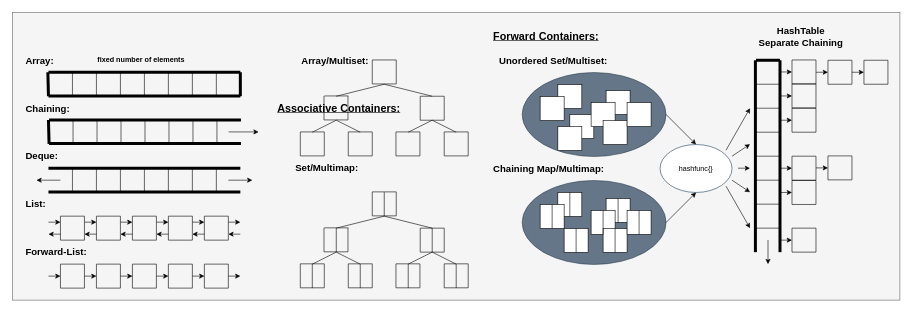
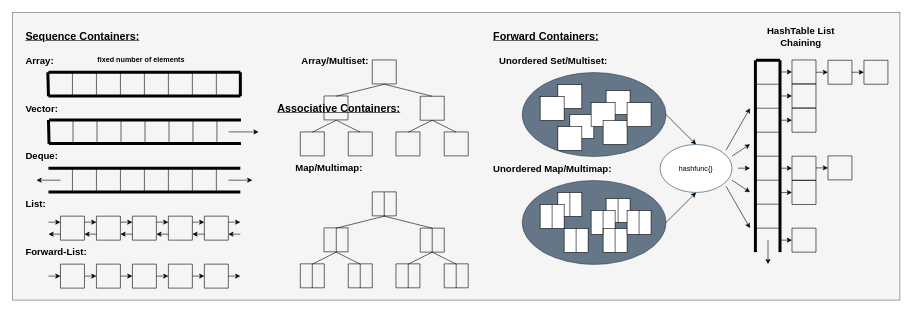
node "Sequence Containers:": added
node "HashTable Separate Chaining": label "HashTable Separate Chaining" -> "HashTable List Chaining"
node "Chaining:": label "Chaining:" -> "Vector:"
node "Set/Multimap:": label "Set/Multimap:" -> "Map/Multimap:"
node "Chaining Map/Multimap:": label "Chaining Map/Multimap:" -> "Unordered Map/Multimap:"
